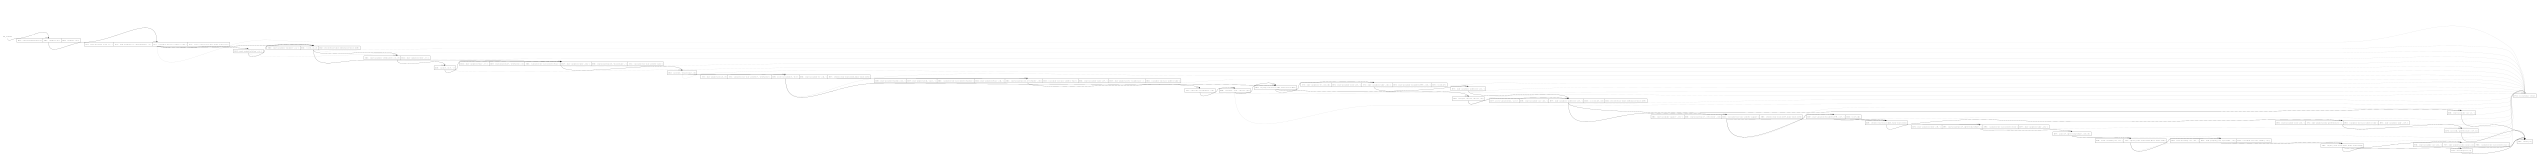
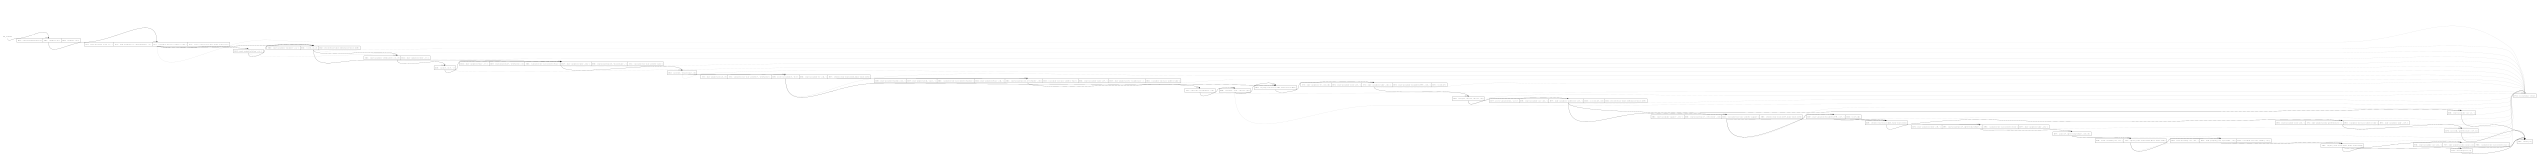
node "3875: read-variable['undefined',v11,-]": removed
